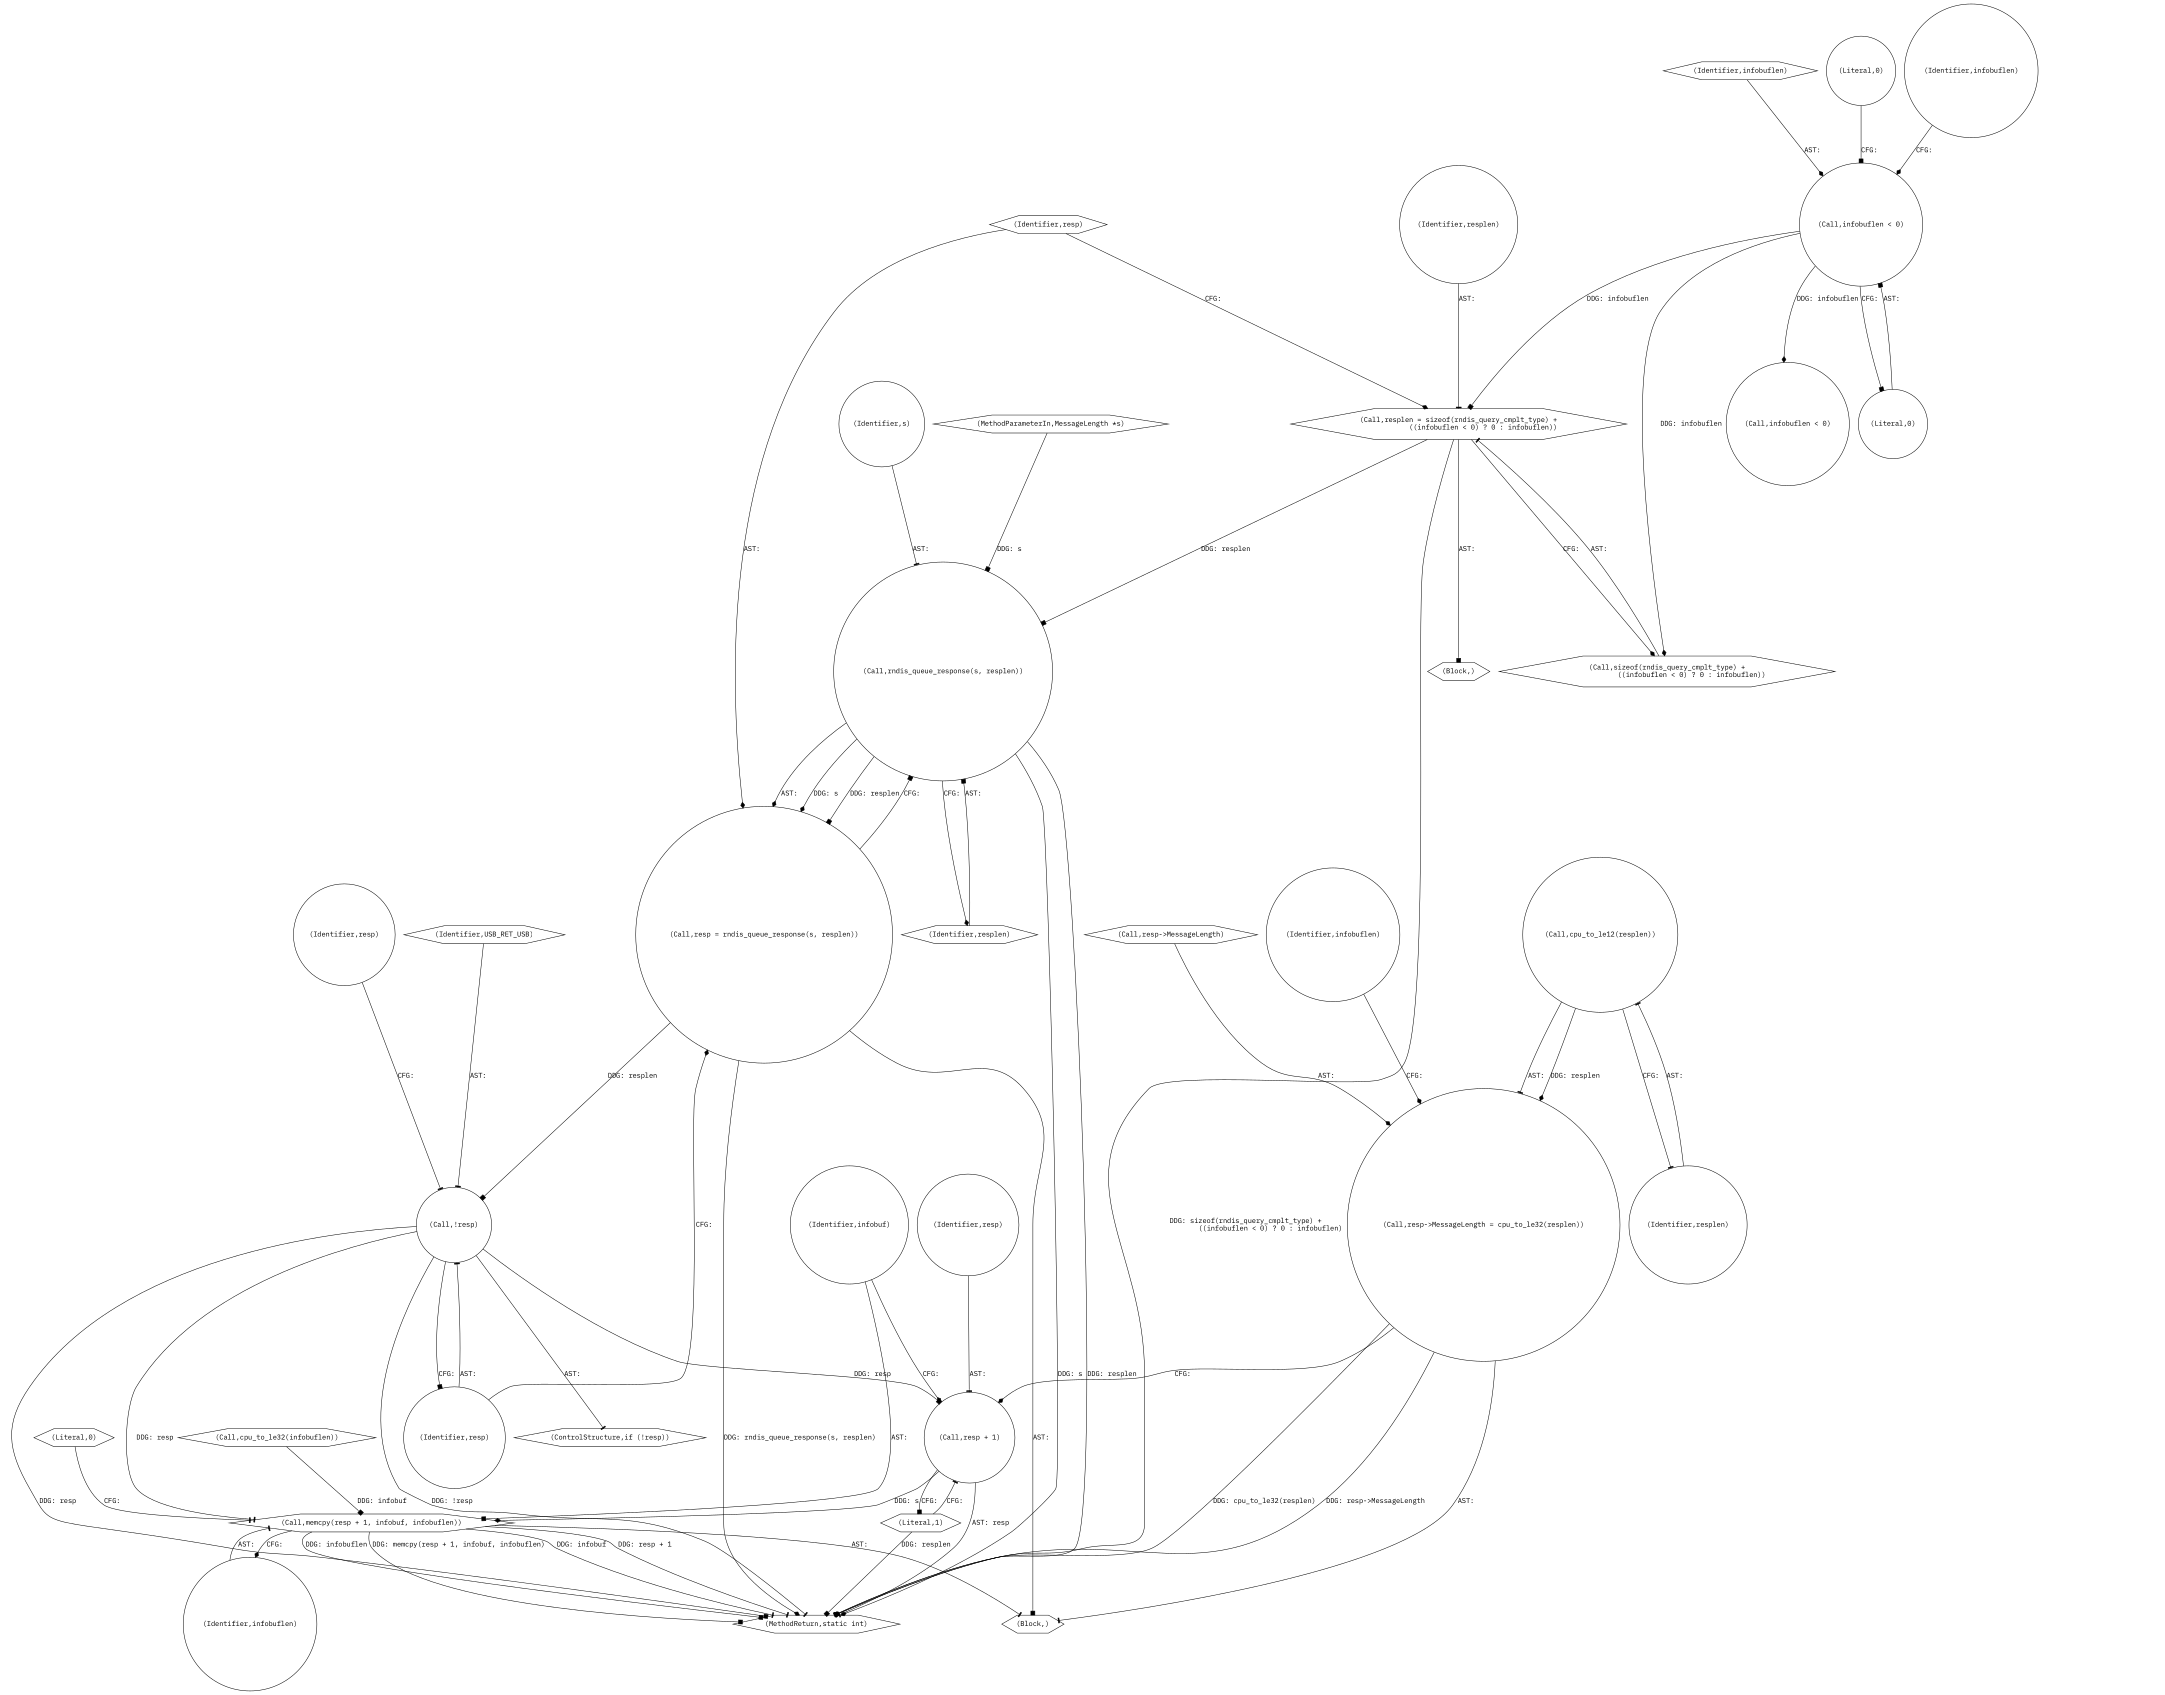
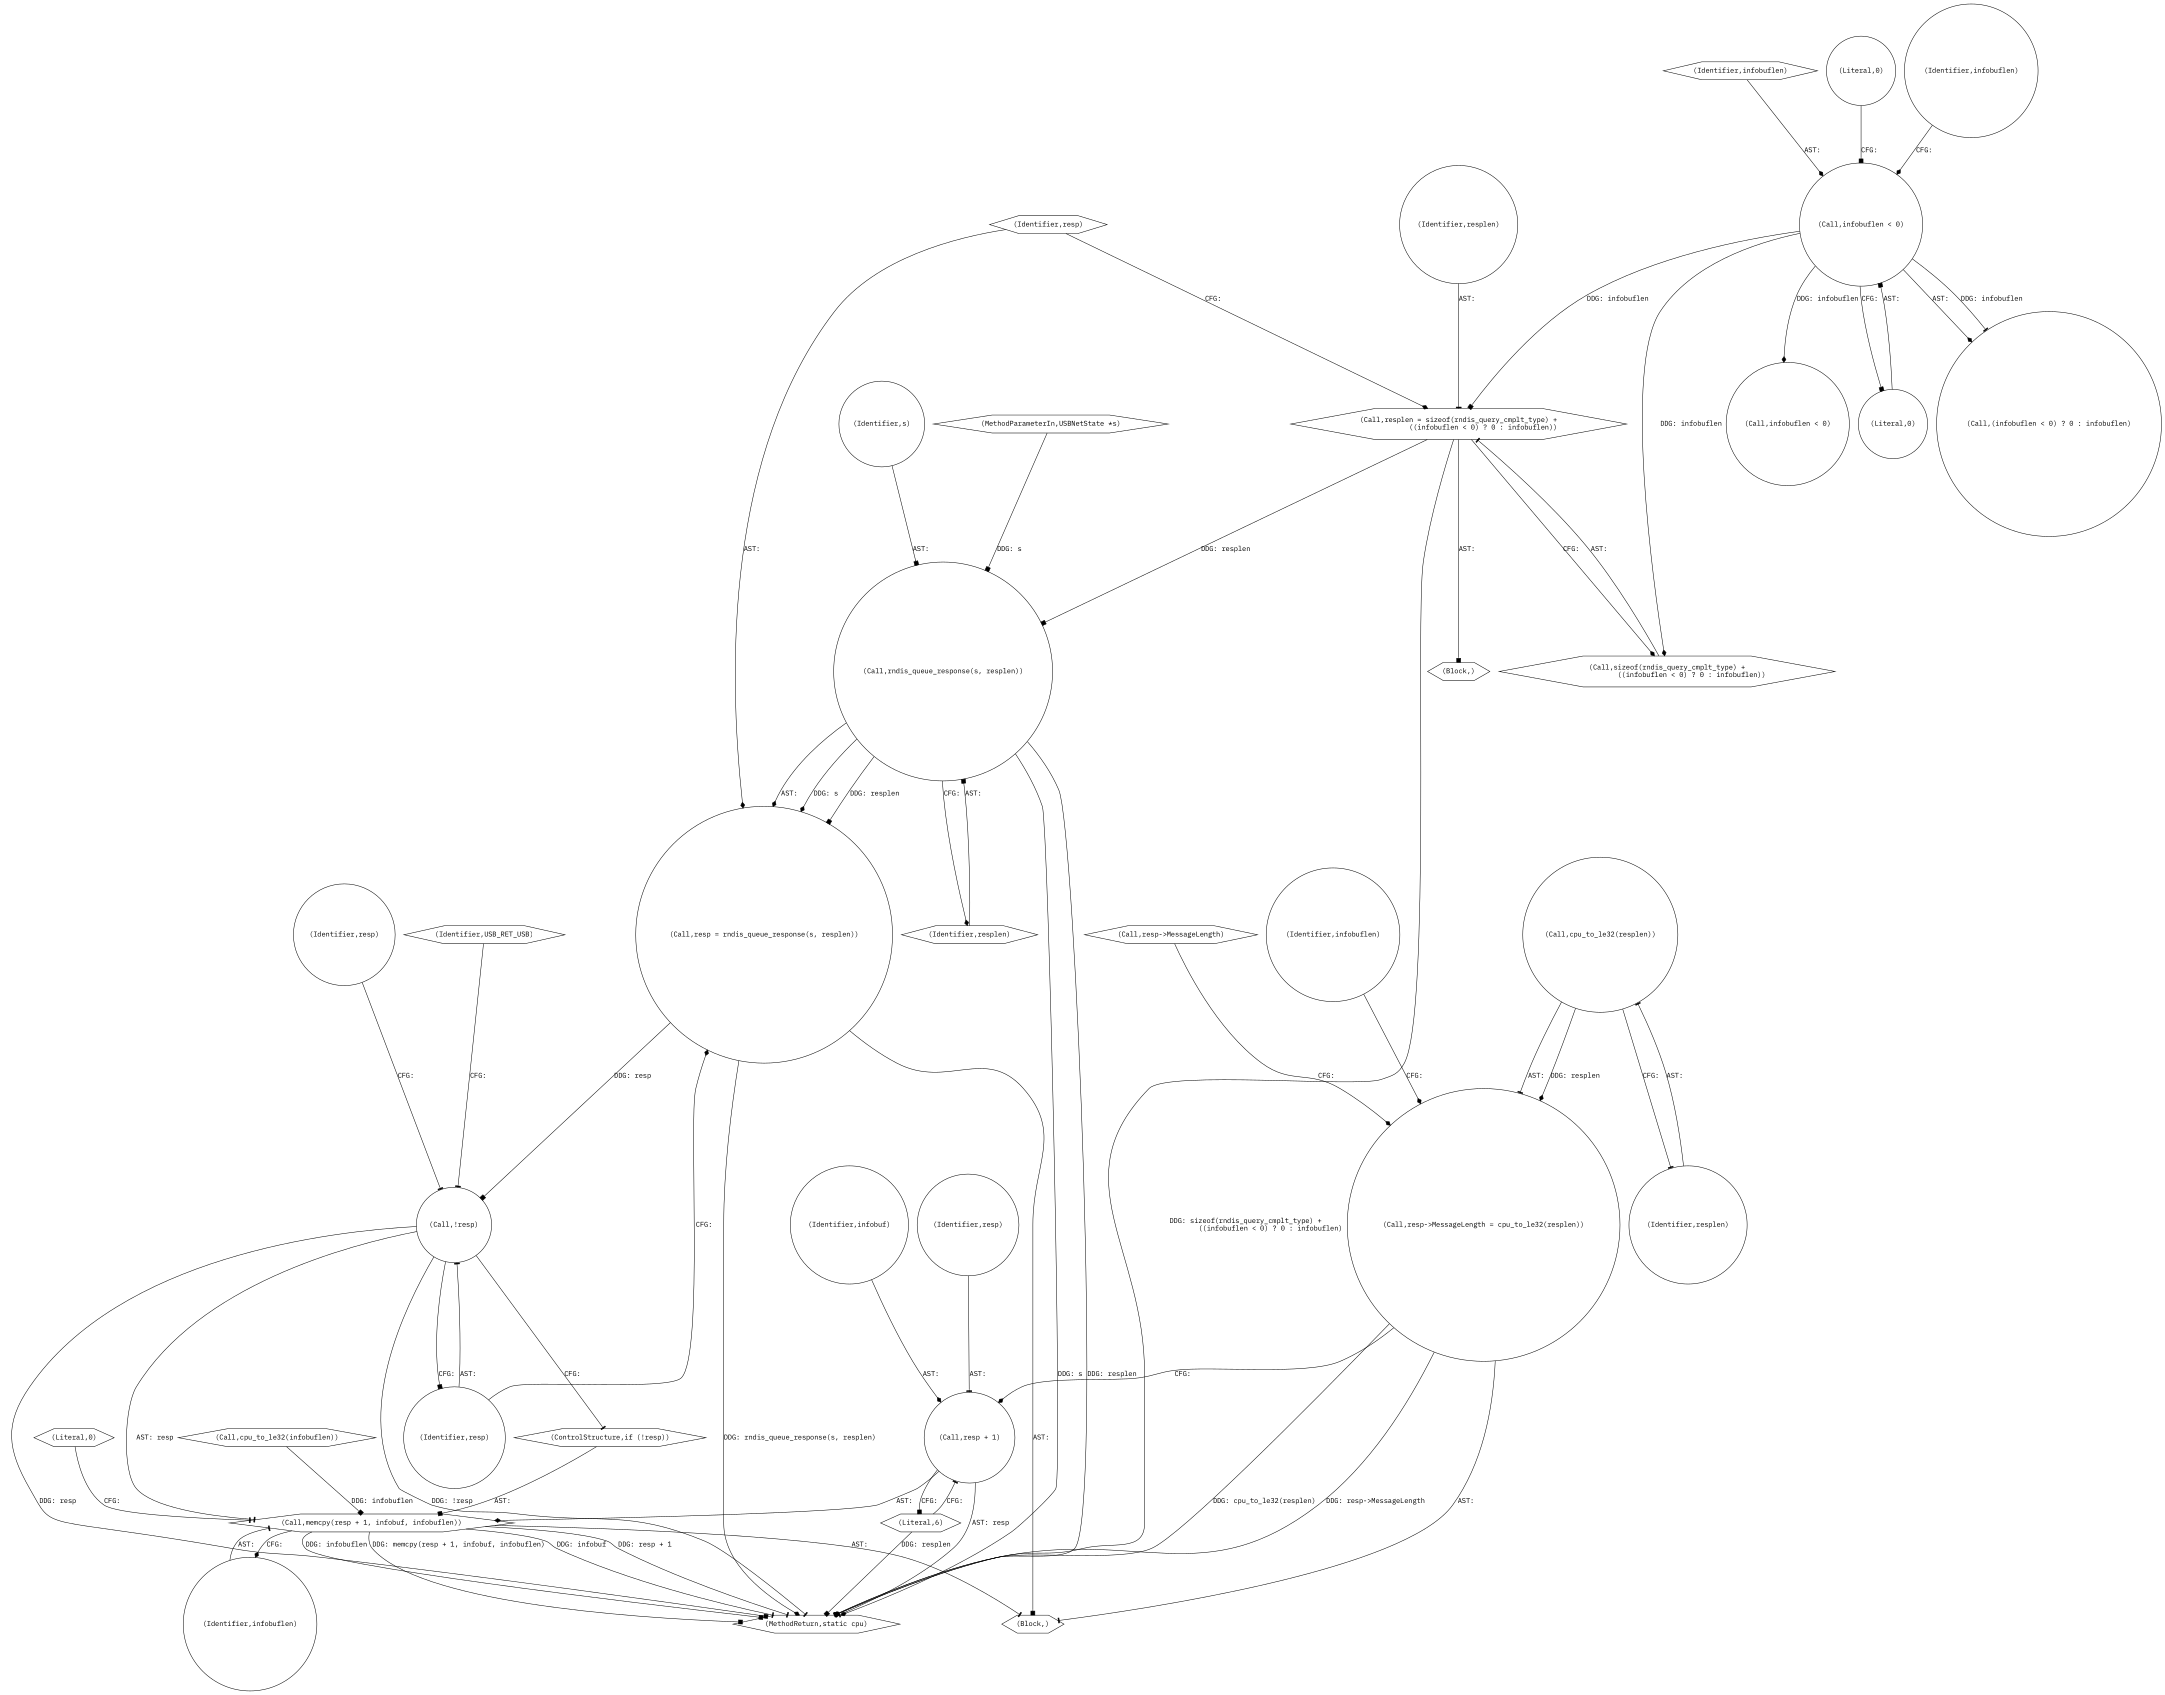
node "(MethodParameterIn,MessageLength *s)": label "(MethodParameterIn,MessageLength *s)" -> "(MethodParameterIn,USBNetState *s)"
node "(Call,(infobuflen < 0) ? 0 : infobuflen)": added
edge "(Identifier,s)" -> "(Call,rndis_queue_response(s, resplen))": arrowhead tee -> box
edge "(Call,resp = rndis_queue_response(s, resplen))" -> "(Call,rndis_queue_response(s, resplen))": removed, label "CFG:"
node "(Call,cpu_to_le12(resplen))": label "(Call,cpu_to_le12(resplen))" -> "(Call,cpu_to_le32(resplen))"
edge "(Identifier,USB_RET_USB)" -> "(Call,!resp)": label "AST: " -> "CFG: "
edge "(Call,resp = rndis_queue_response(s, resplen))" -> "(Call,!resp)": label "DDG: resplen" -> "DDG: resp"
edge "(Call,resp->MessageLength)" -> "(Call,resp->MessageLength = cpu_to_le32(resplen))": label "AST: " -> "CFG: "
edge "(Call,!resp)" -> "(Call,resp + 1)": removed, label "DDG: resp"
edge "(Call,!resp)" -> "(ControlStructure,if (!resp))": label "AST: " -> "CFG: "
edge "(Identifier,infobuf)" -> "(Call,resp + 1)": label "CFG: " -> "AST: "
edge "(Call,!resp)" -> "(Call,memcpy(resp + 1, infobuf, infobuflen))": label "DDG: resp" -> "AST: resp"
edge "(Call,cpu_to_le32(infobuflen))" -> "(Call,memcpy(resp + 1, infobuf, infobuflen))": label "DDG: infobuf" -> "DDG: infobuflen"
edge "(Call,resp + 1)" -> "(Call,memcpy(resp + 1, infobuf, infobuflen))": label "DDG: s" -> "AST: "
edge "(Identifier,infobuf)" -> "(Call,memcpy(resp + 1, infobuf, infobuflen))": now "(ControlStructure,if (!resp))" -> "(Call,memcpy(resp + 1, infobuf, infobuflen))"
node "(Literal,1)": label "(Literal,1)" -> "(Literal,6)"
node "(MethodReturn,static int)": label "(MethodReturn,static int)" -> "(MethodReturn,static cpu)"
